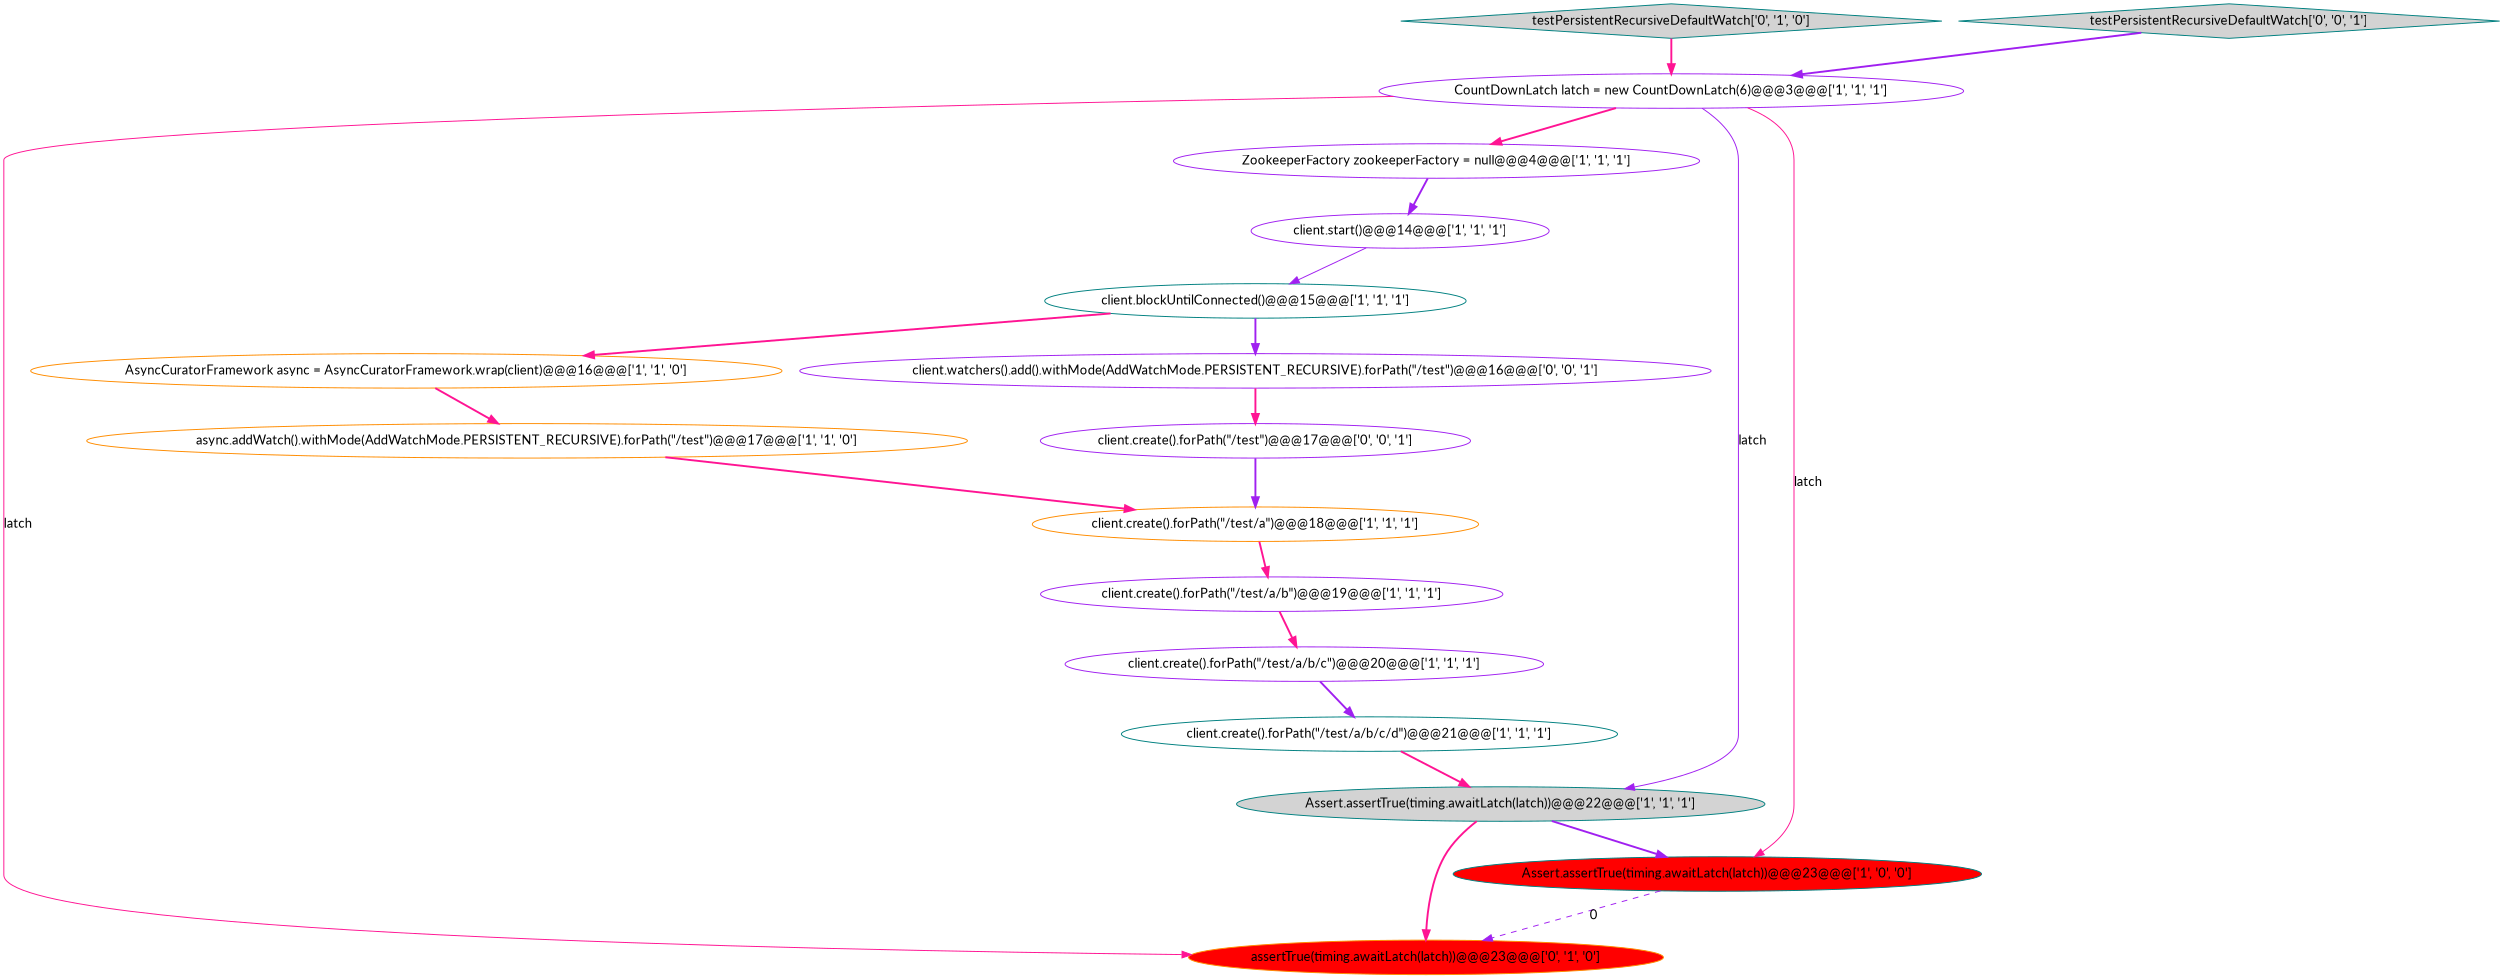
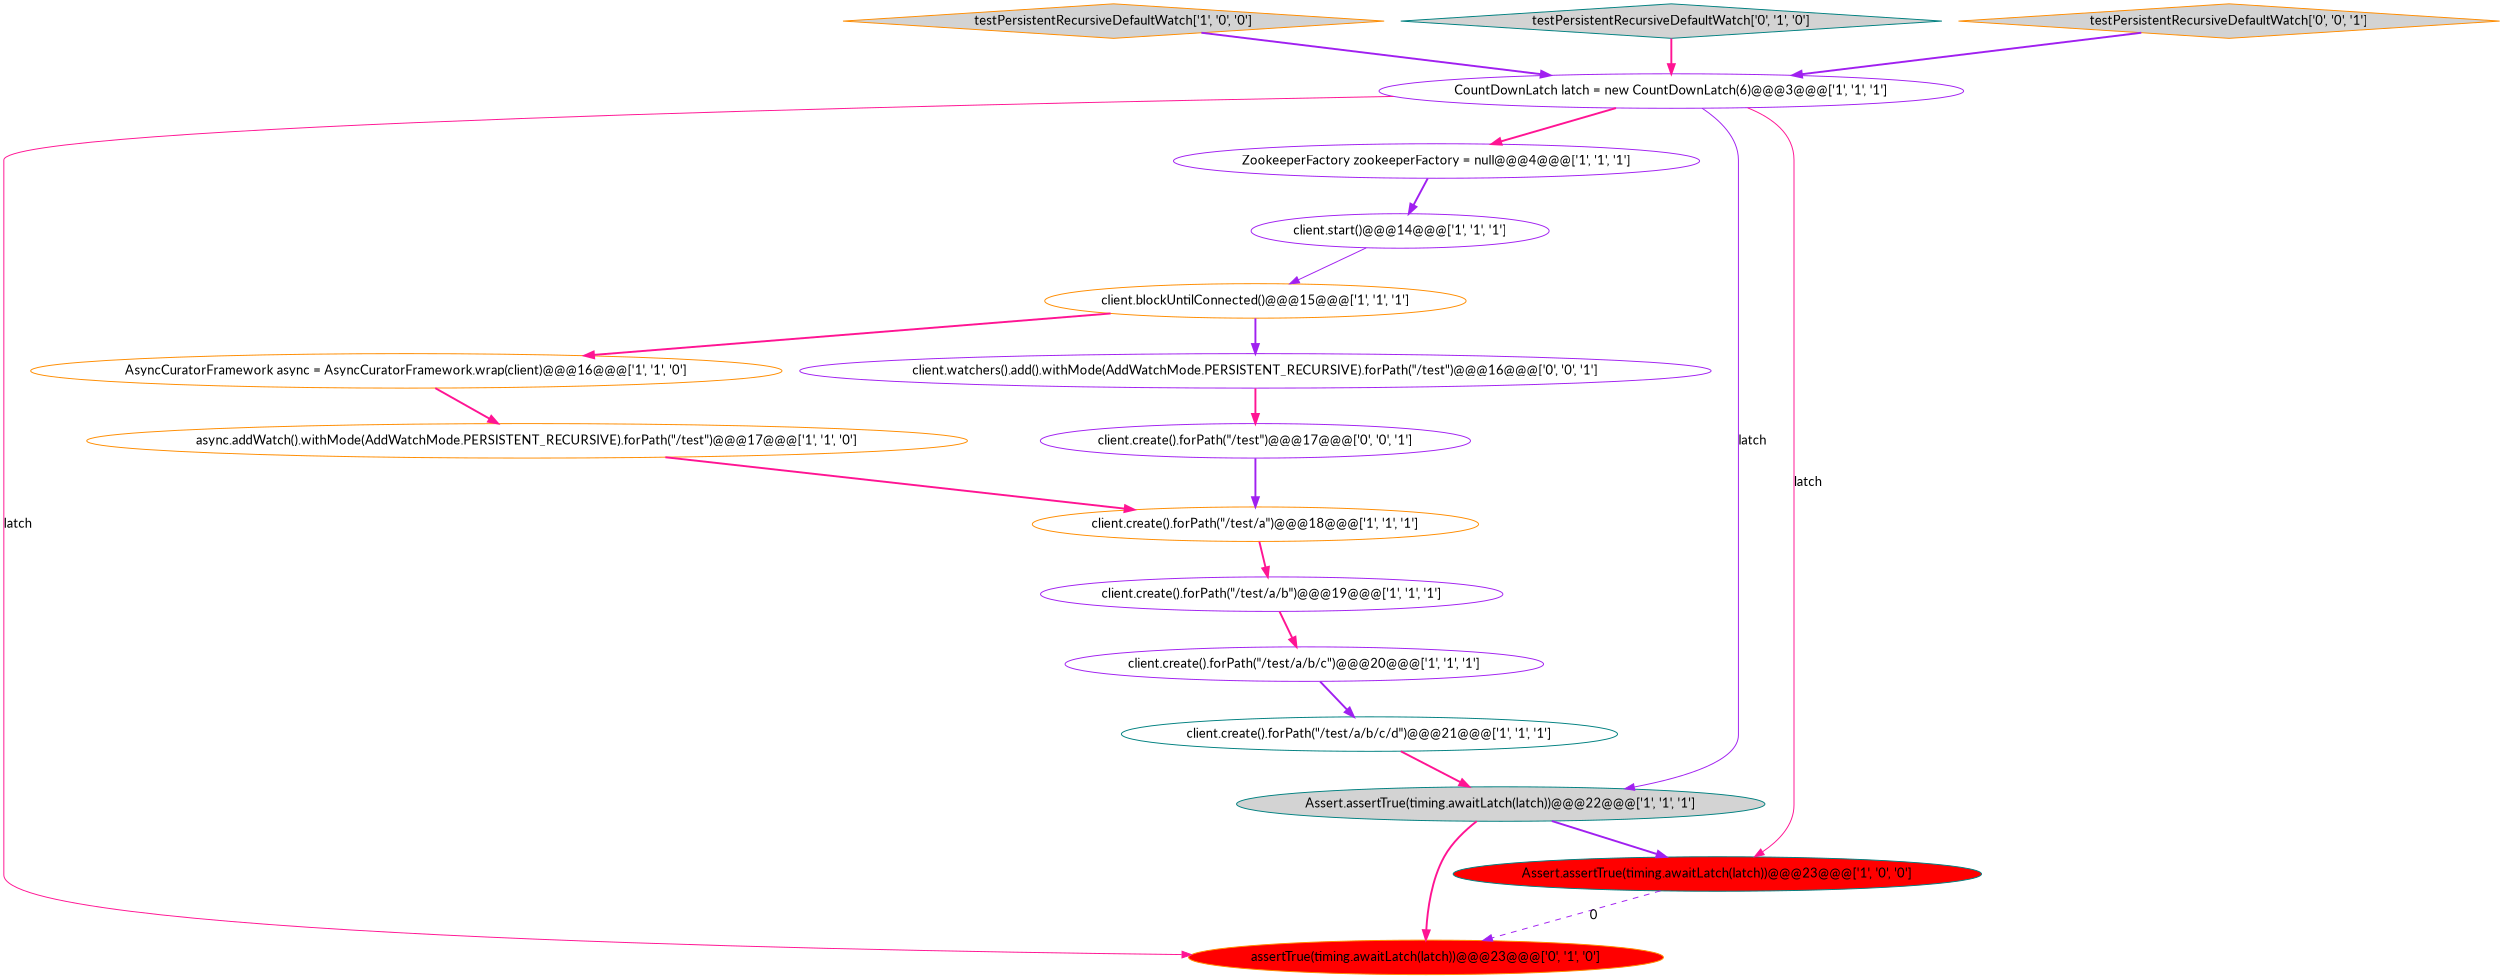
node "testPersistentRecursiveDefaultWatch['1', '0', '0']": added
node "testPersistentRecursiveDefaultWatch['0', '0', '1']": color teal -> darkorange
node "client.blockUntilConnected()@@@15@@@['1', '1', '1']": color teal -> darkorange
